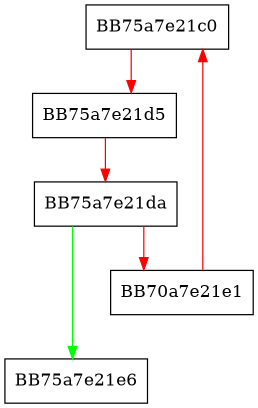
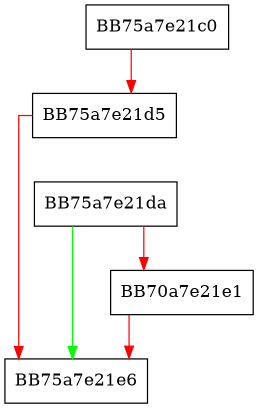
edge "BB75a7e21d5" -> "BB75a7e21da": now "BB75a7e21d5" -> "BB75a7e21e6"
edge "BB70a7e21e1" -> "BB75a7e21c0": now "BB70a7e21e1" -> "BB75a7e21e6"
